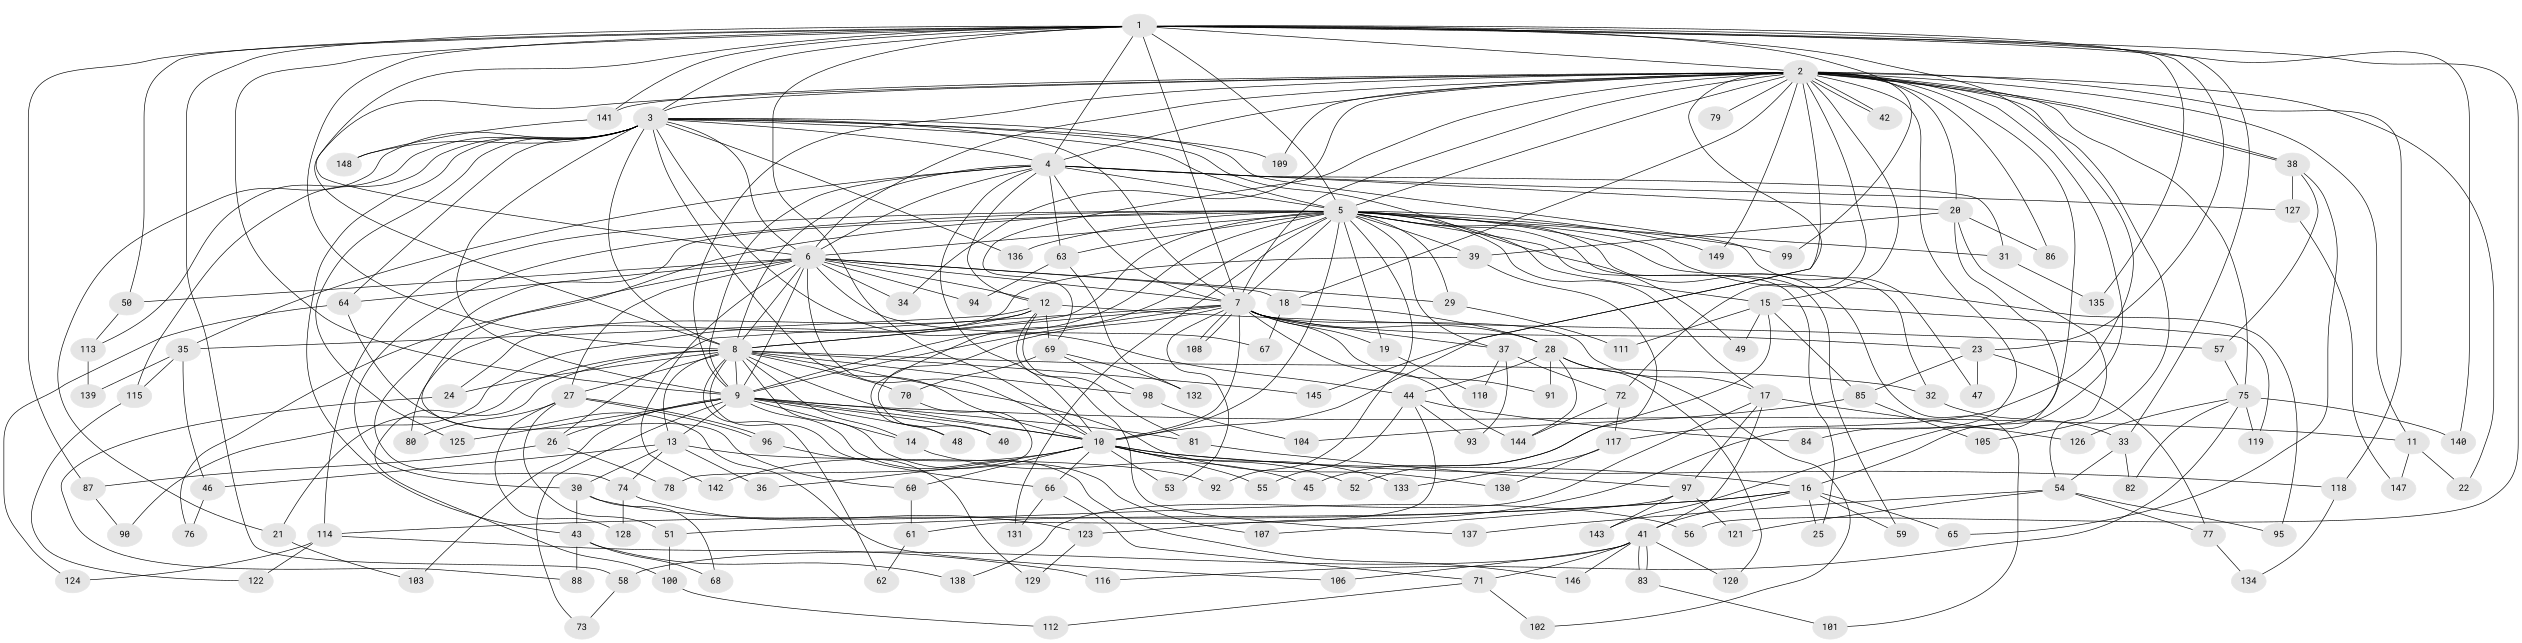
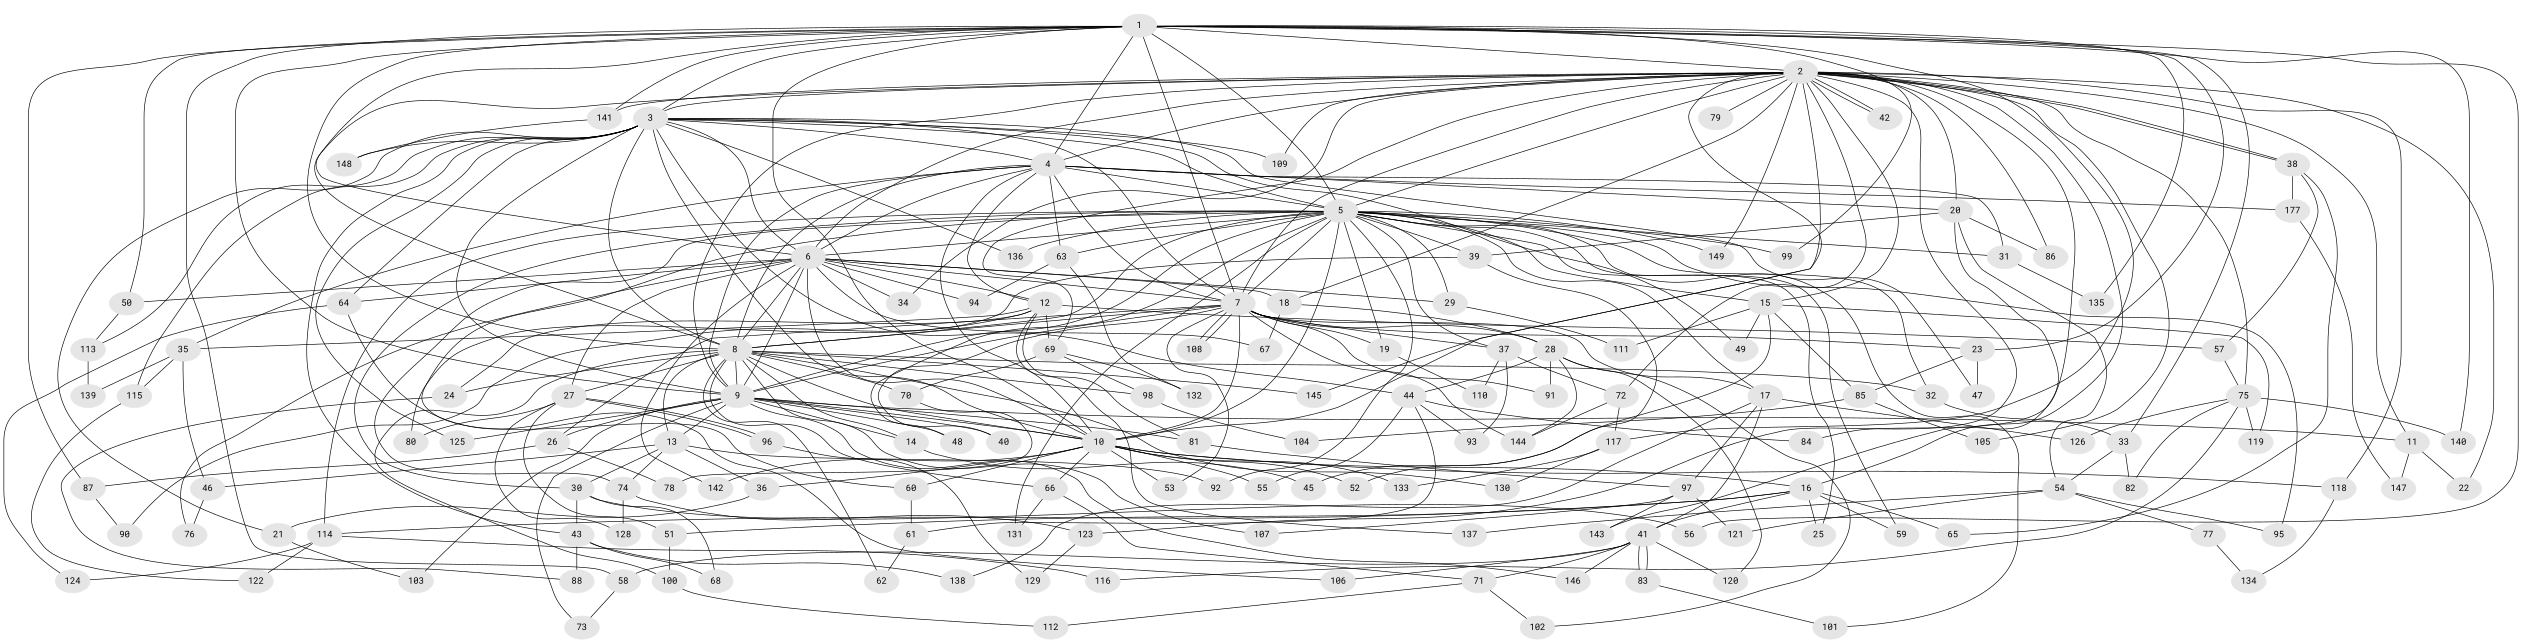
node "127": label "127" -> "177"
edge "8" -- "21": now "36" -- "21"
edge "23" -- "77": removed
